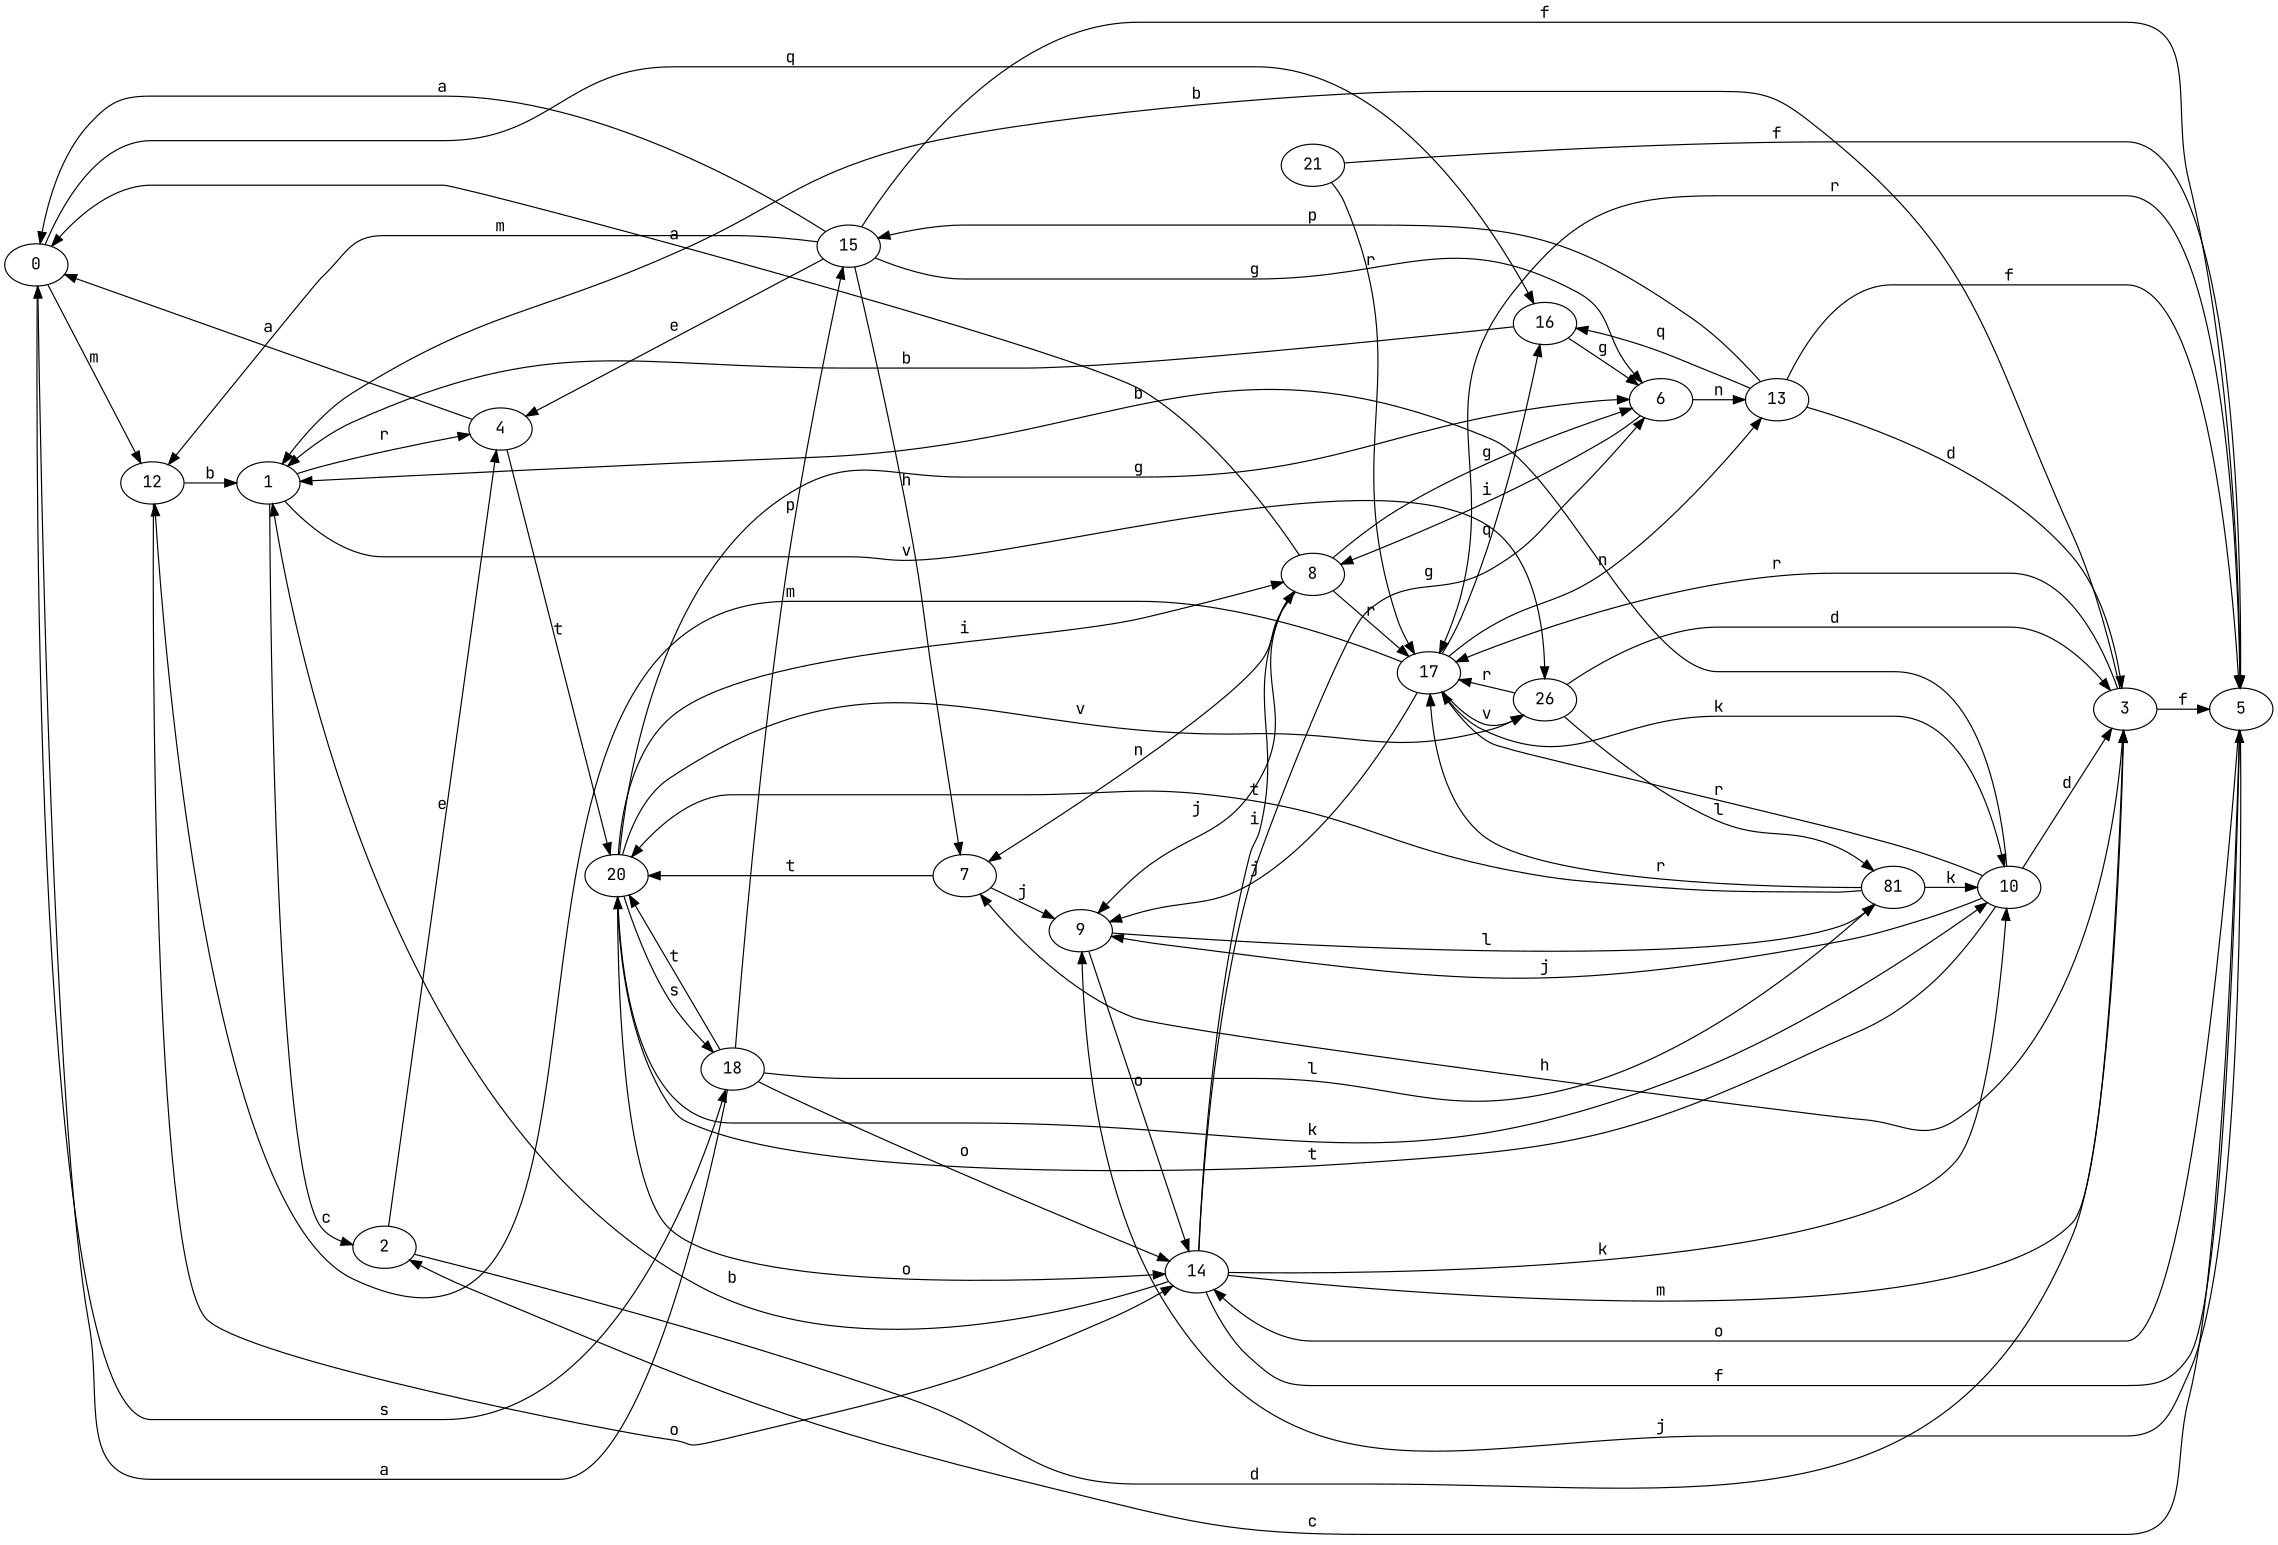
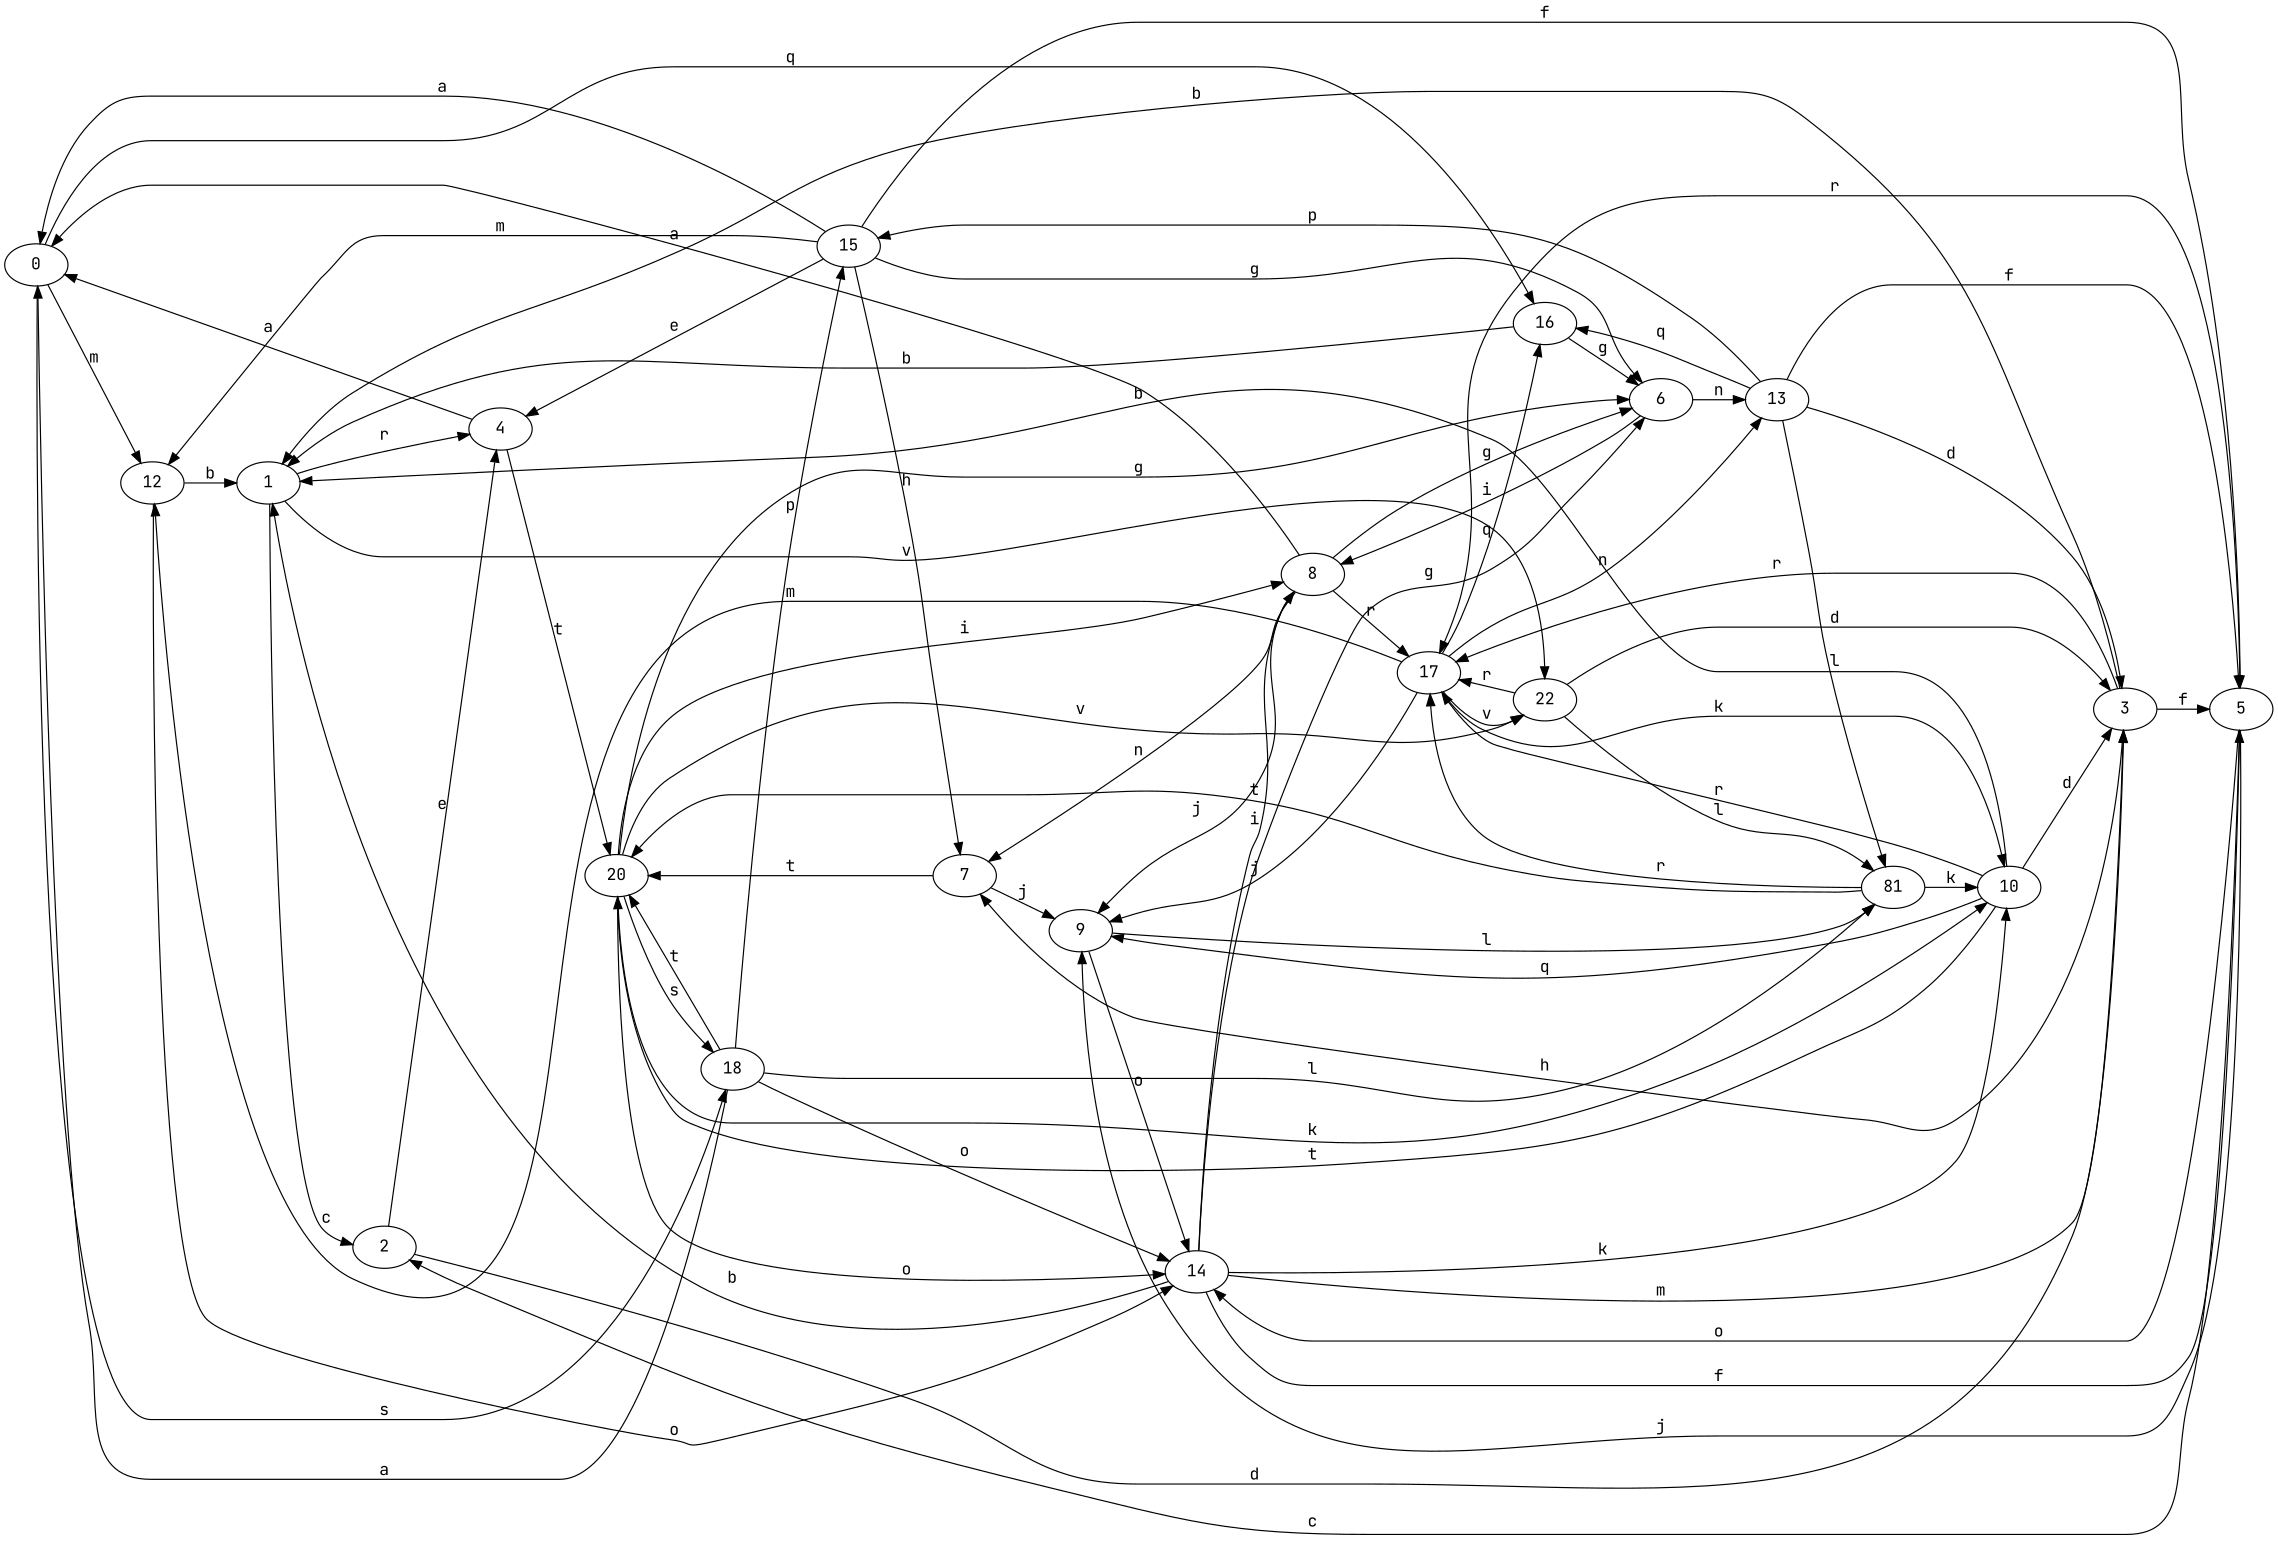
node "21": removed
edge "13" -> "81": added, label "l"
node "26": label "26" -> "22"
edge "10" -> "9": label "j" -> "q"
